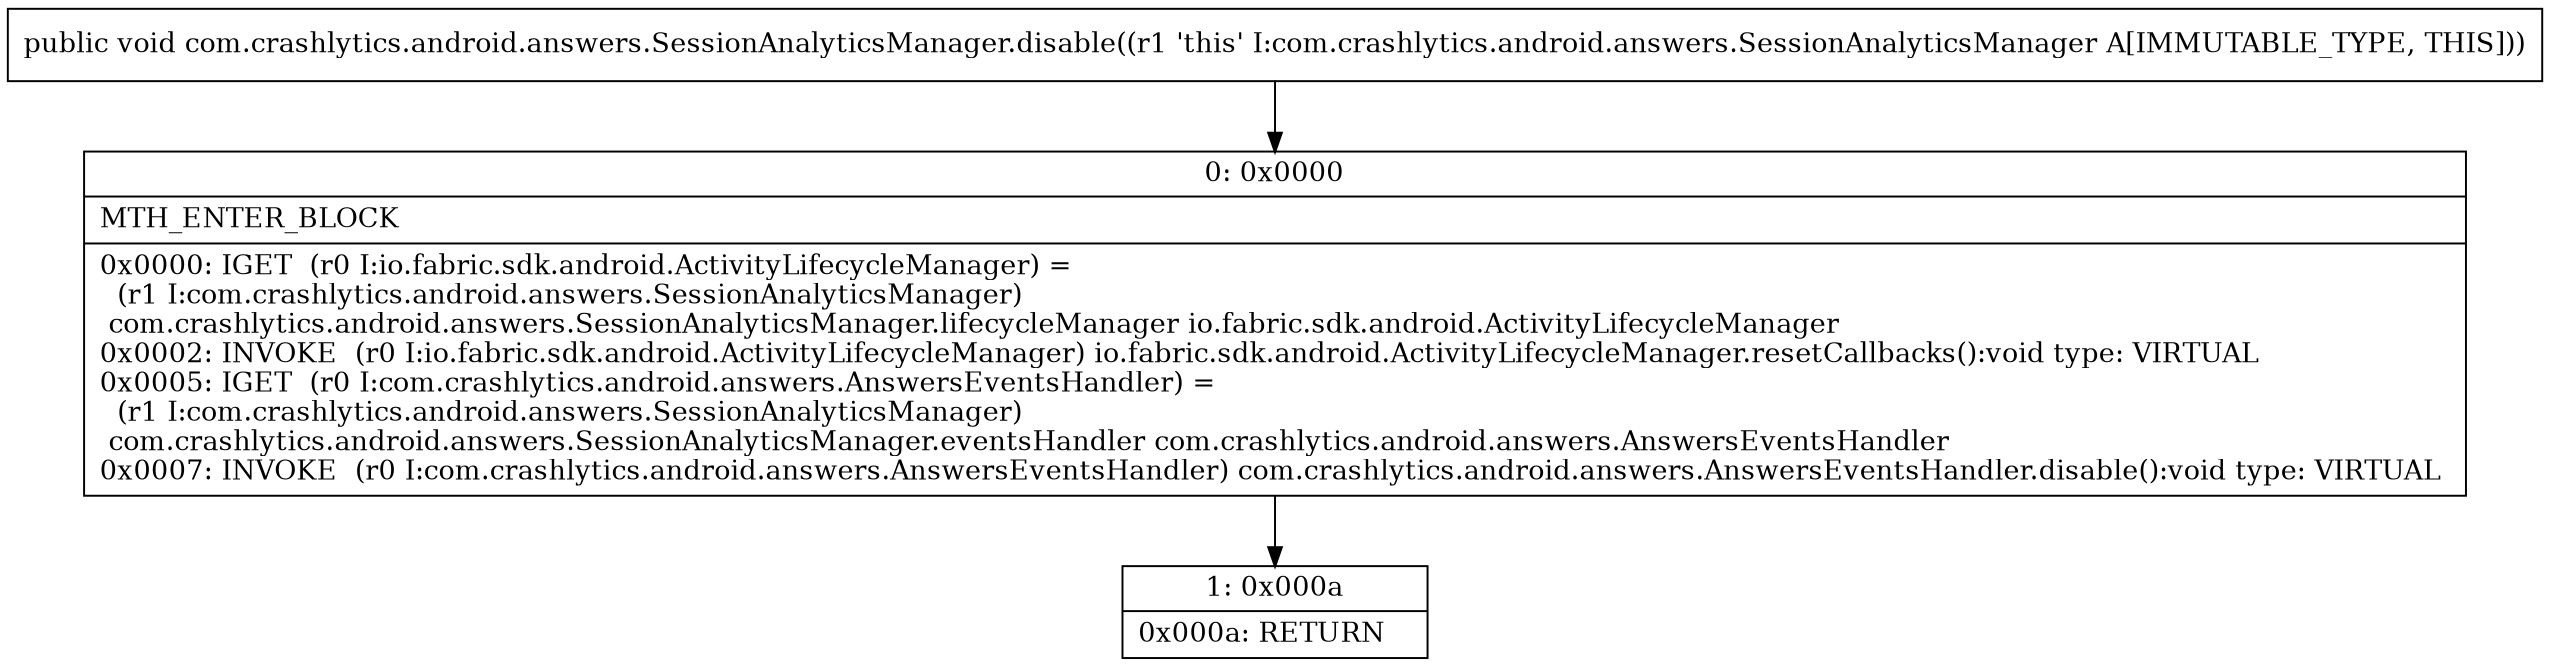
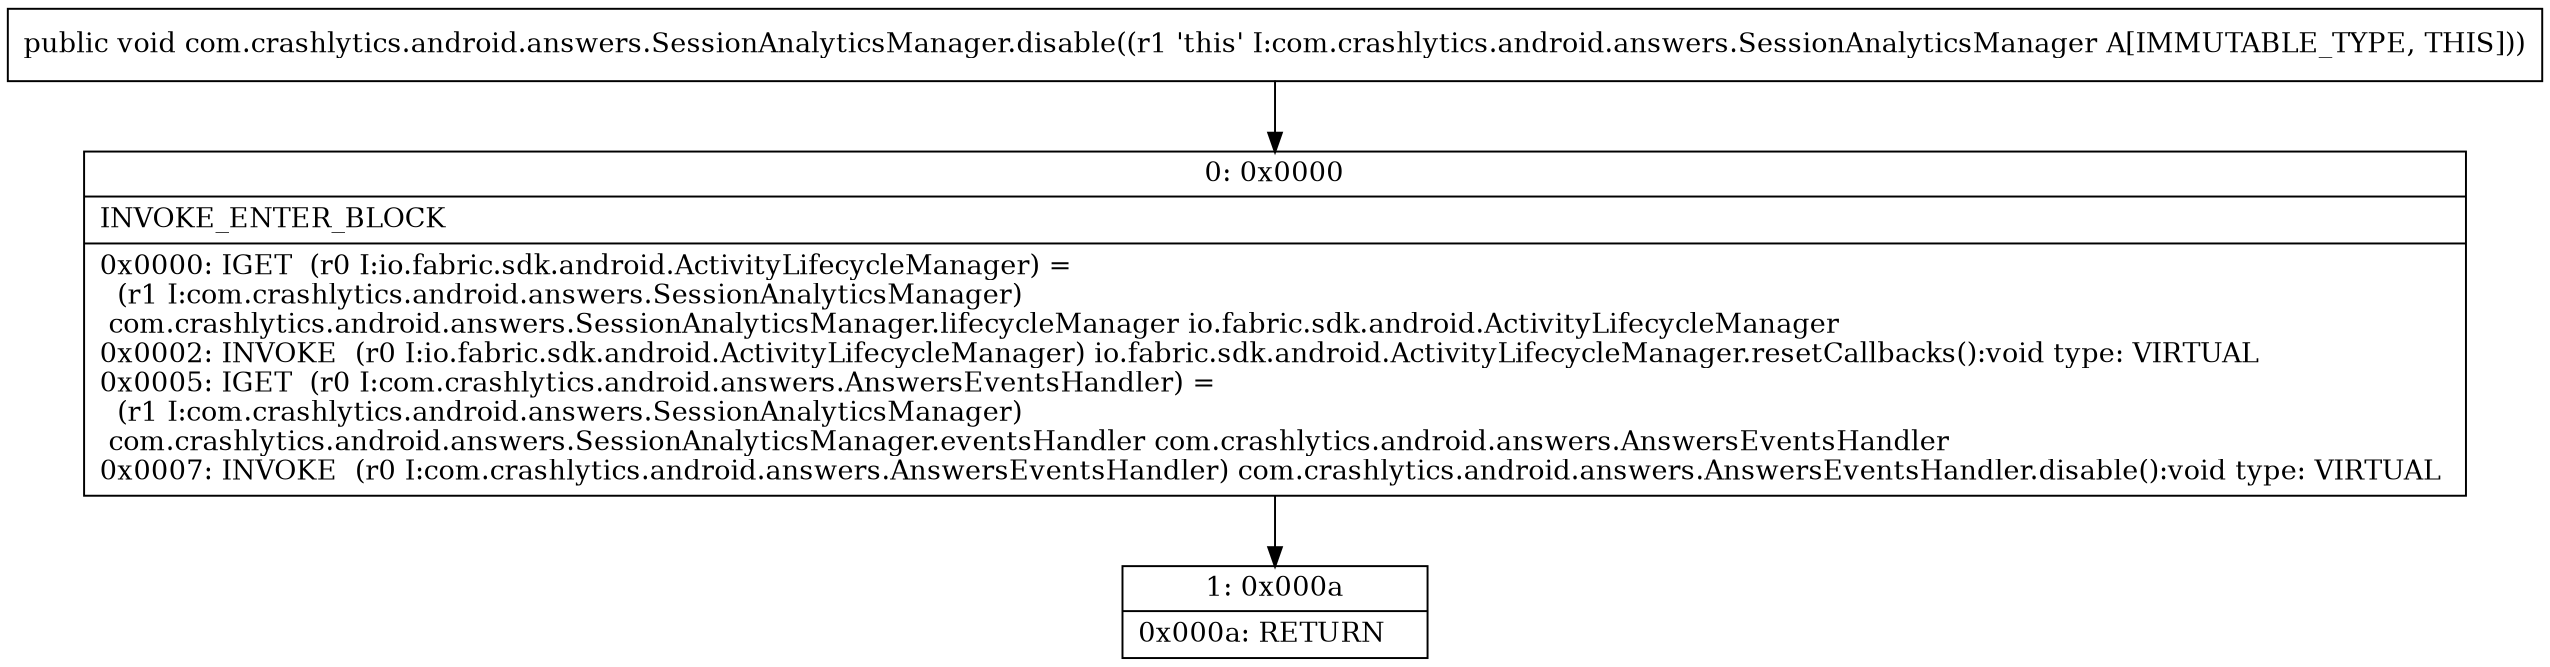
node "0: 0x0000": text "MTH_ENTER_BLOCK" -> "INVOKE_ENTER_BLOCK"
